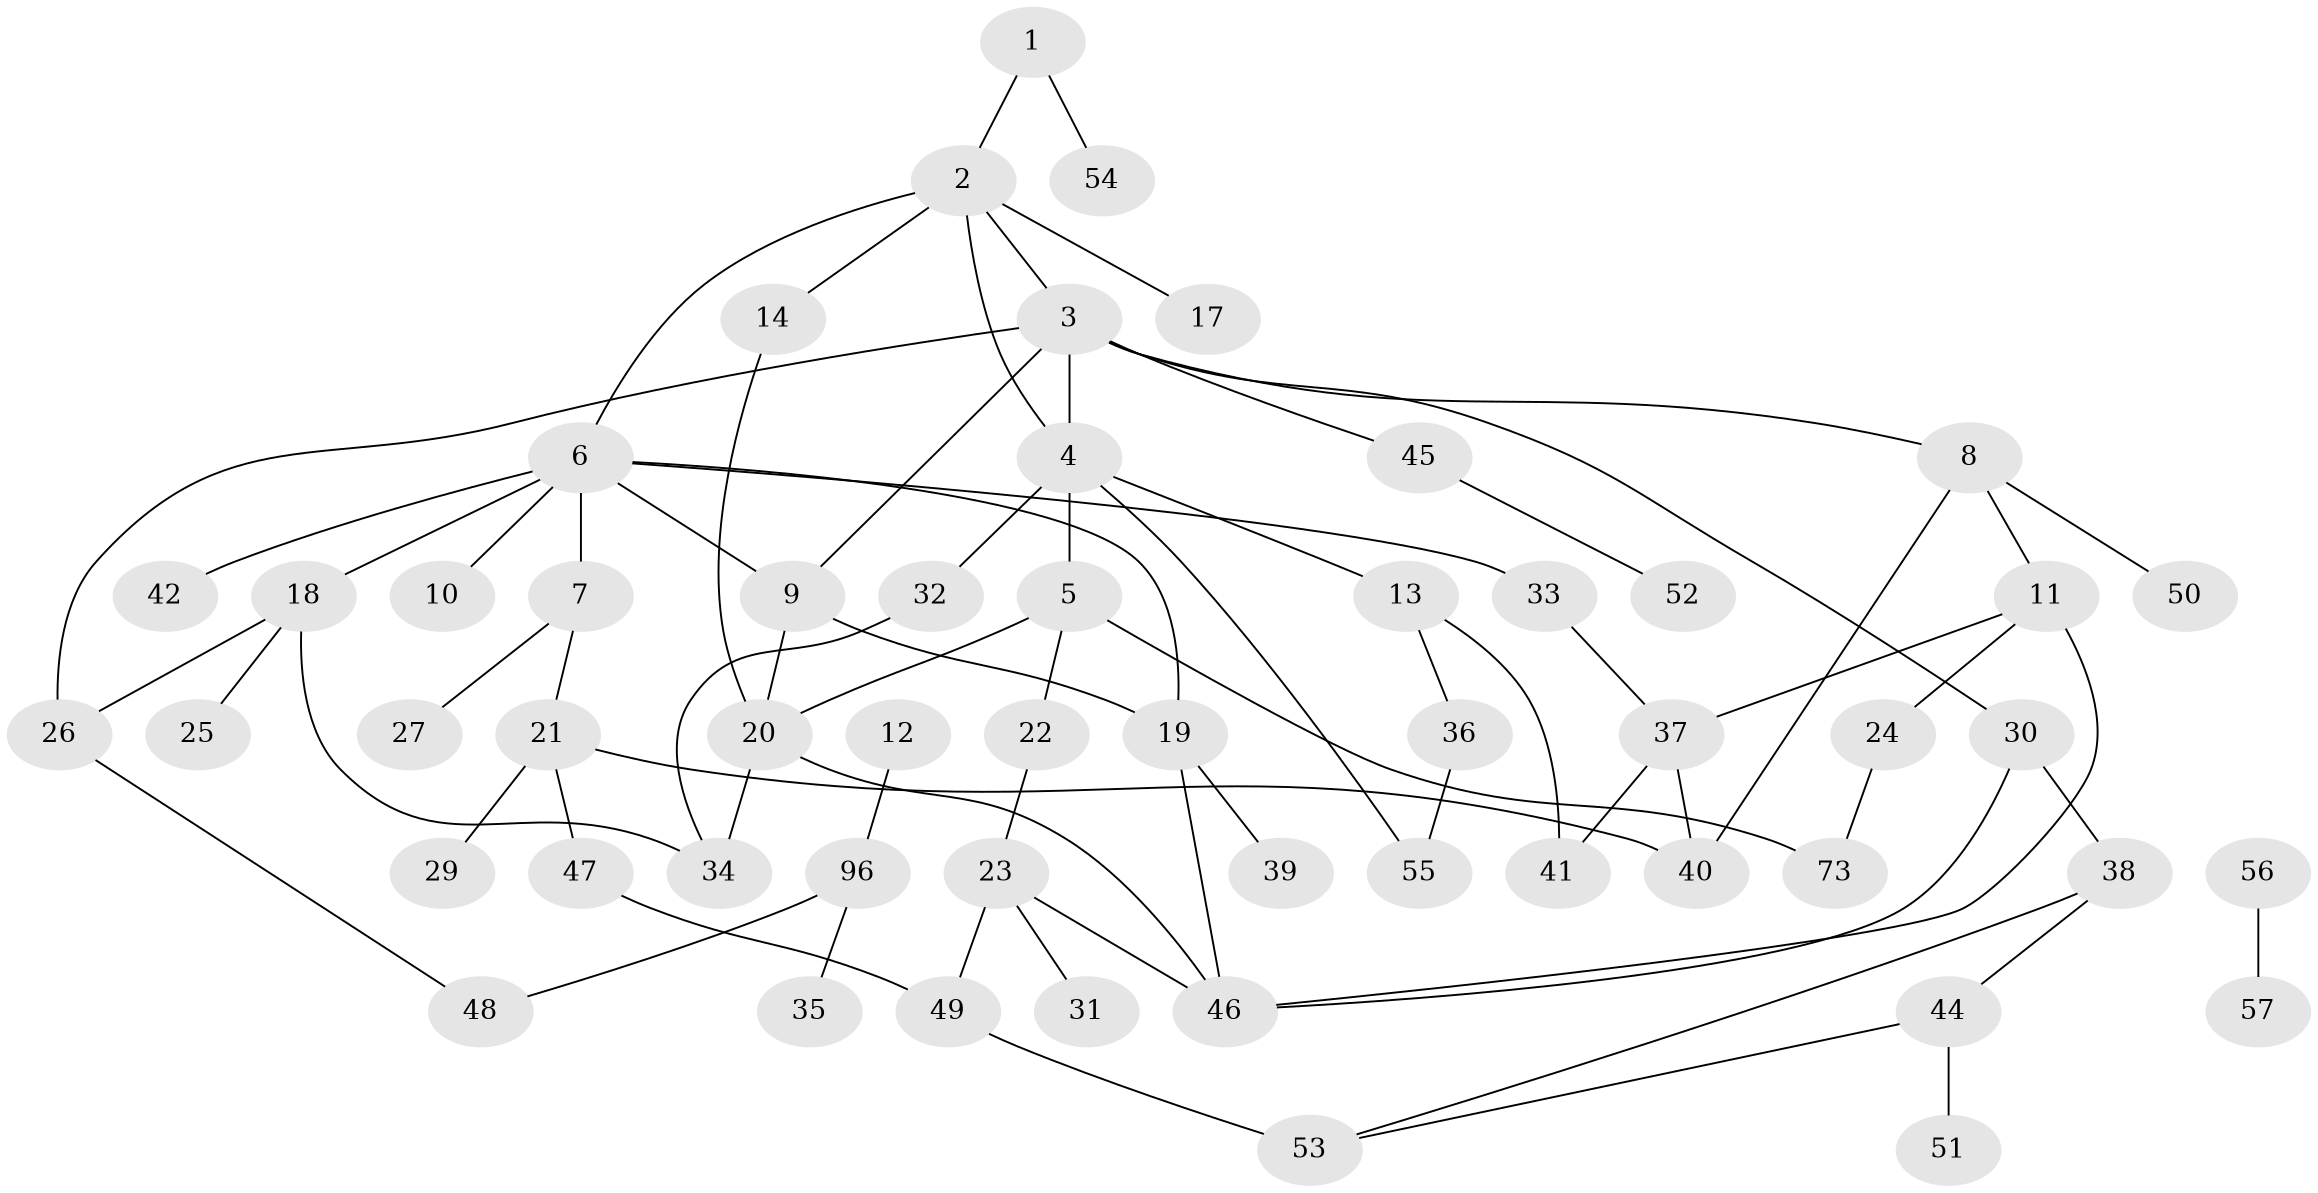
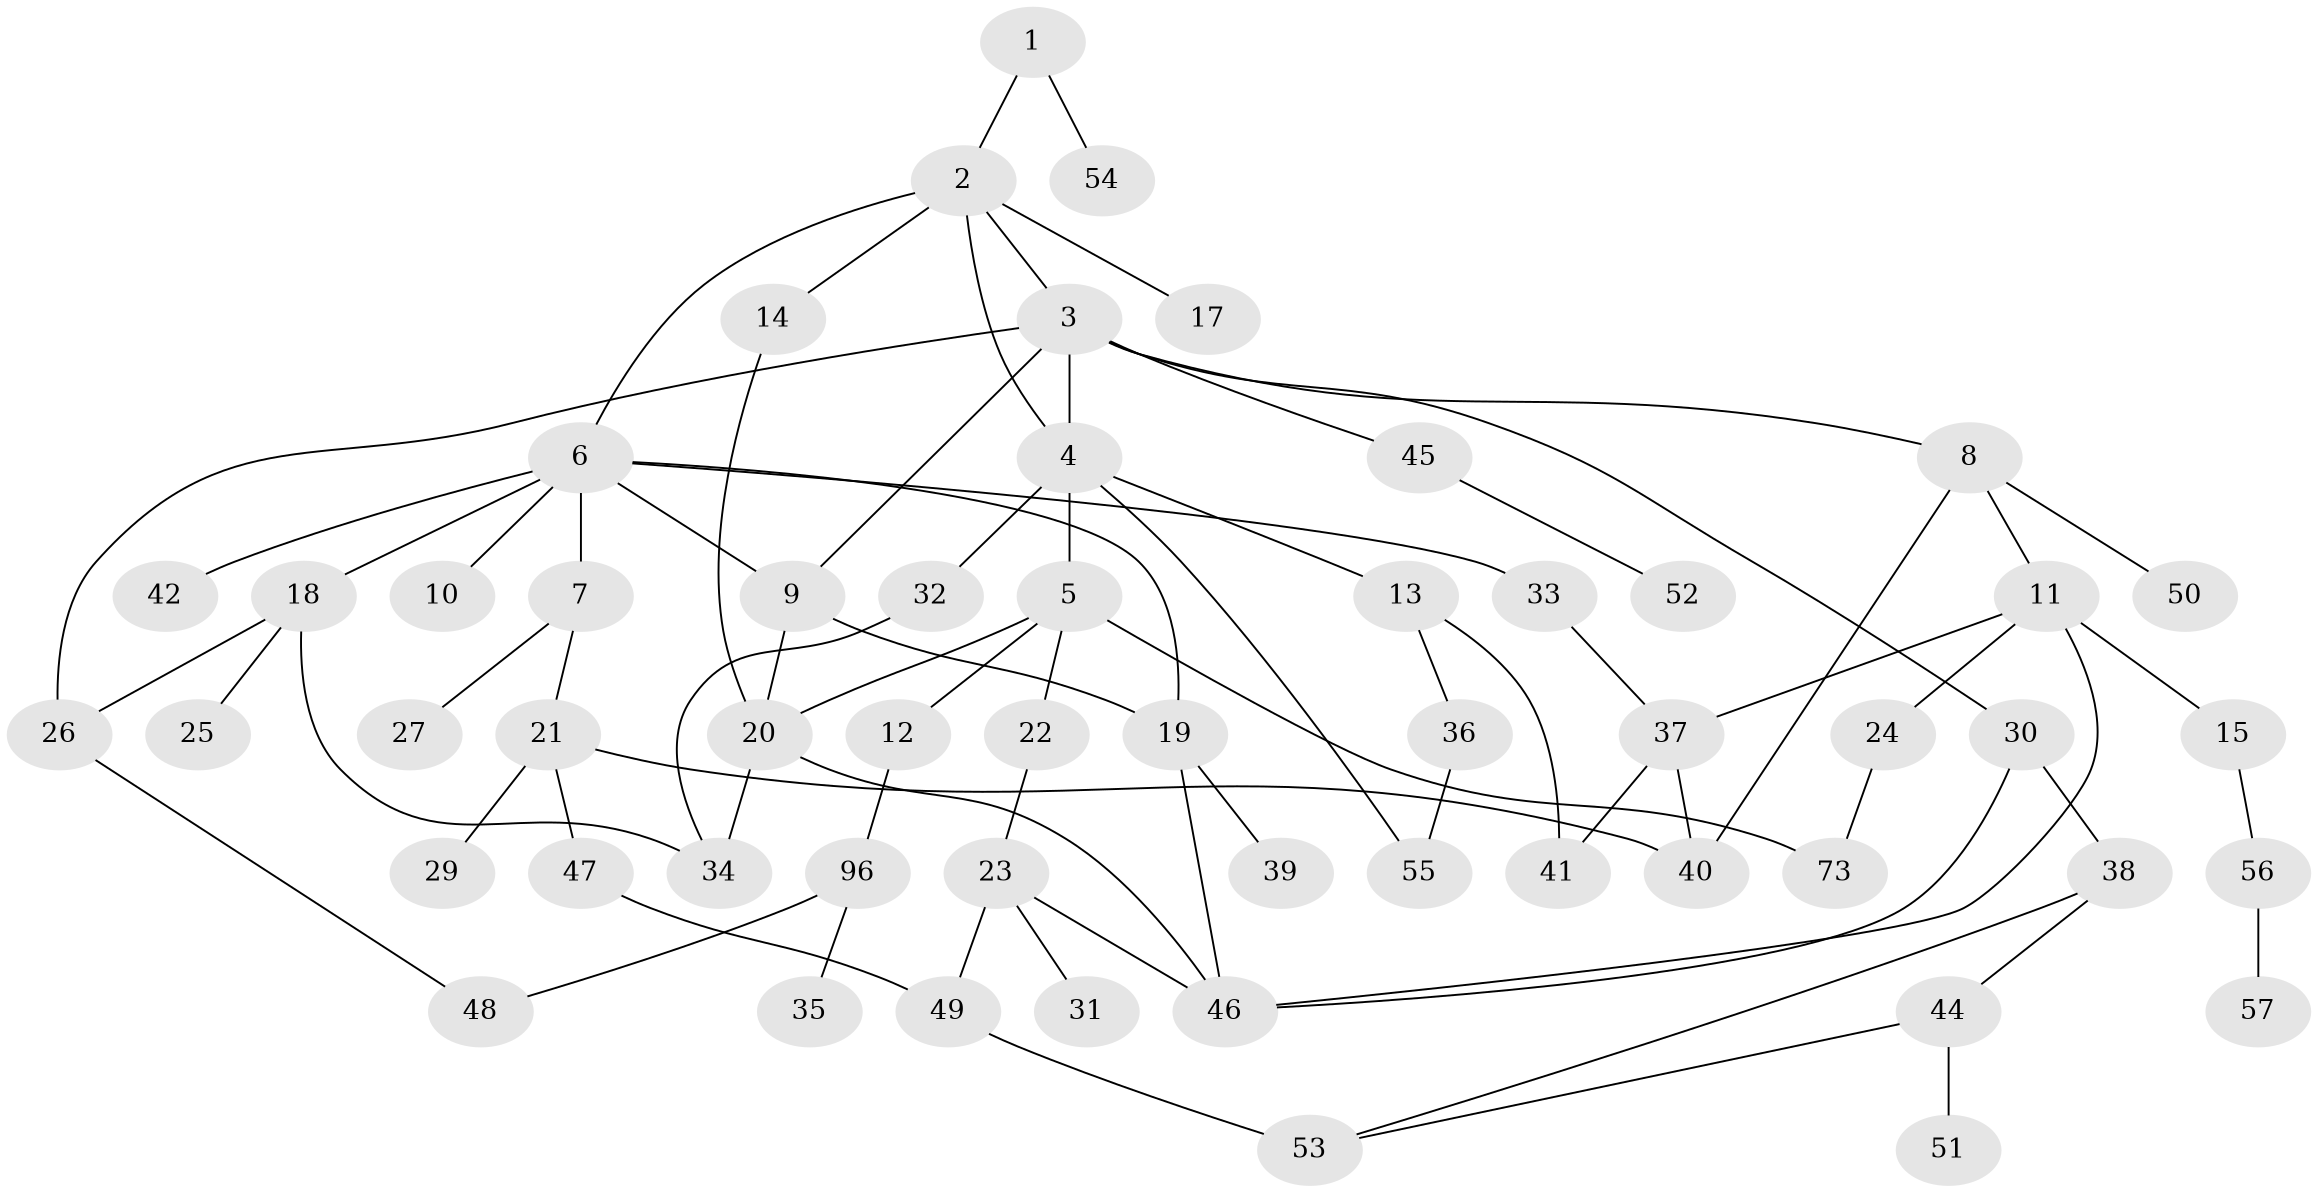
edge "5" -- "12": added
node "15": added
